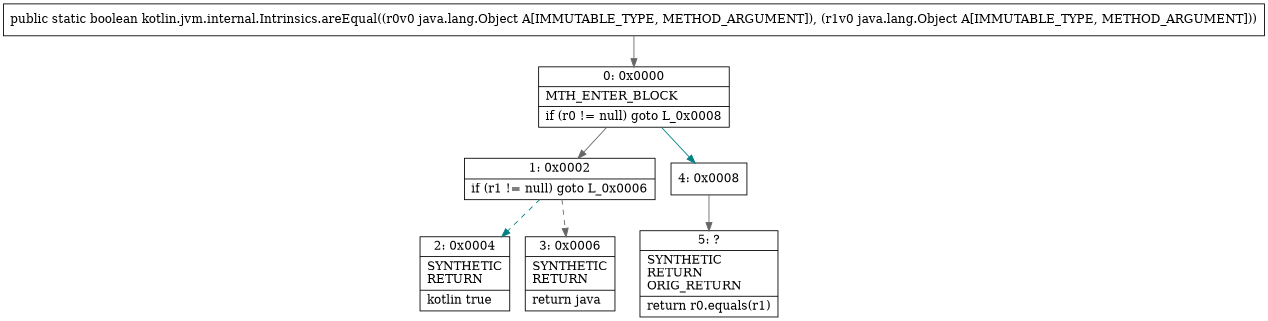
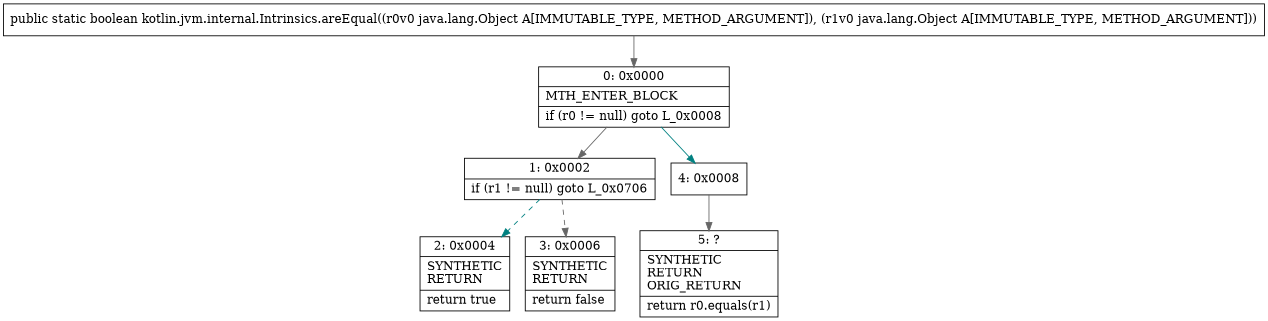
node "1: 0x0002": text "if (r1 != null) goto L_0x0006" -> "if (r1 != null) goto L_0x0706"
node "2: 0x0004": text "kotlin true" -> "return true"
node "3: 0x0006": text "return java" -> "return false"
